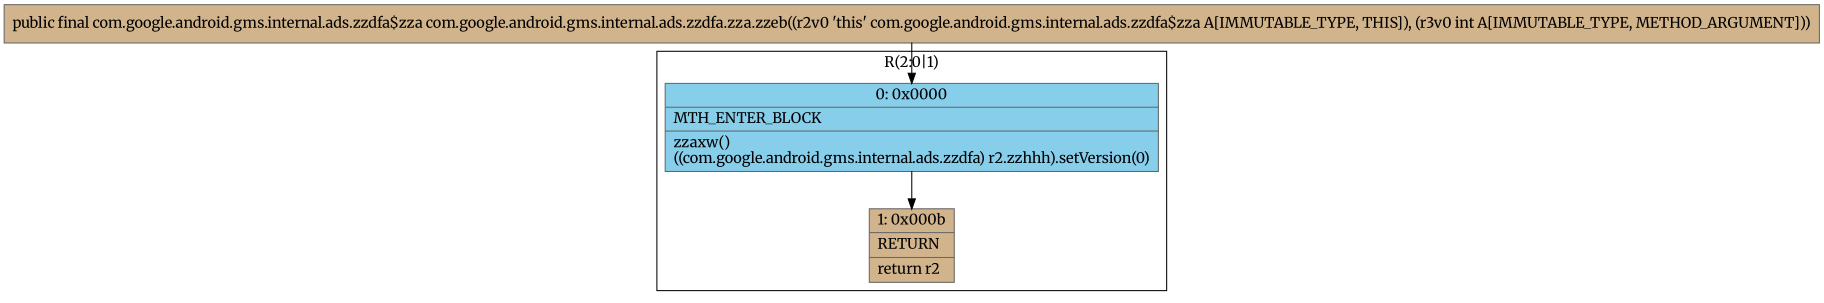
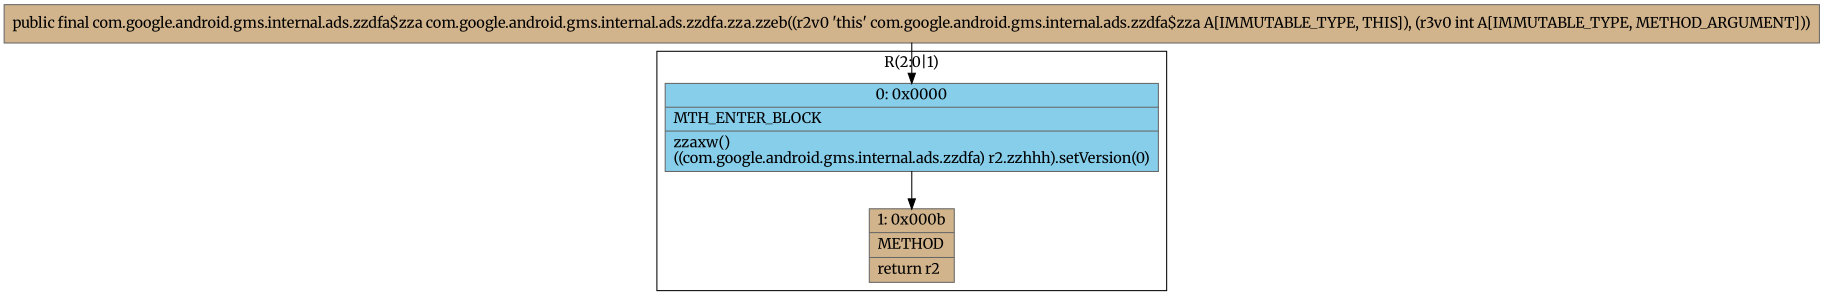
node "1: 0x000b": text "RETURN" -> "METHOD"
